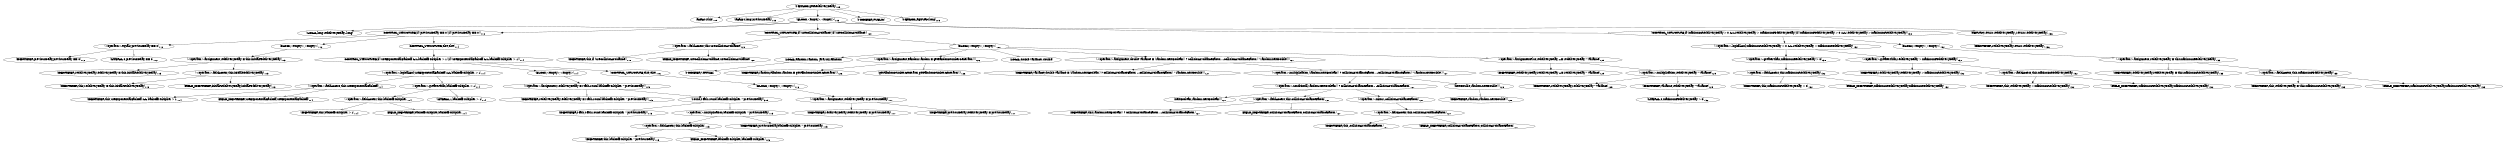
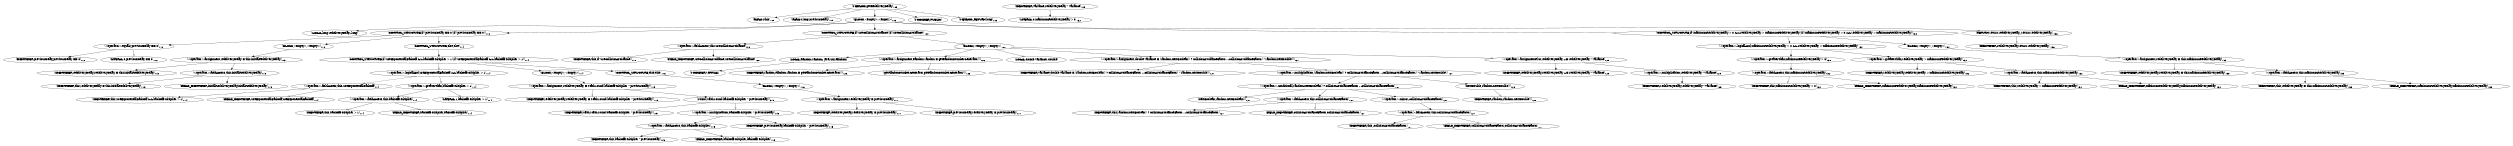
edge "(<operator>.multiplication,redeliveryDelay * variance)" -> "(IDENTIFIER,variance,redeliveryDelay * variance)": removed
